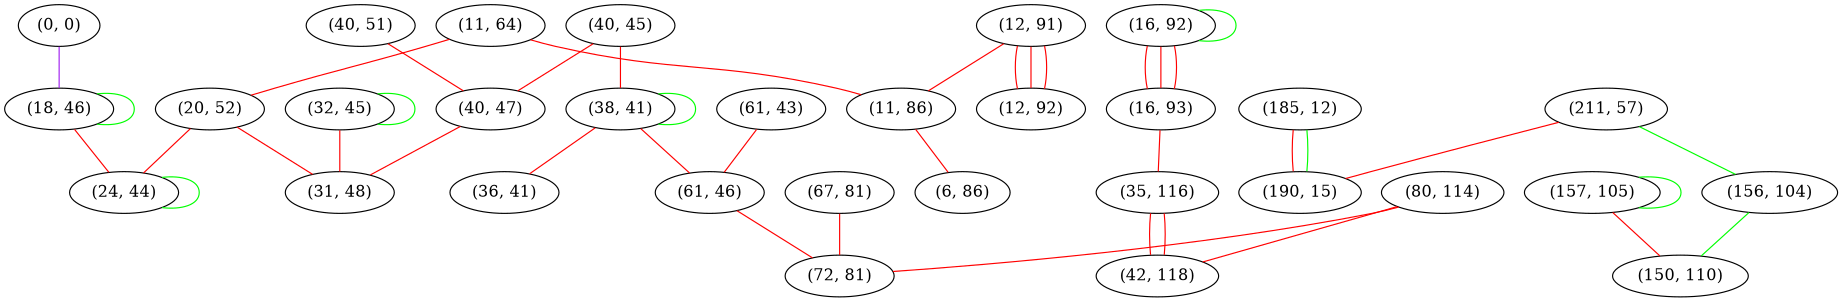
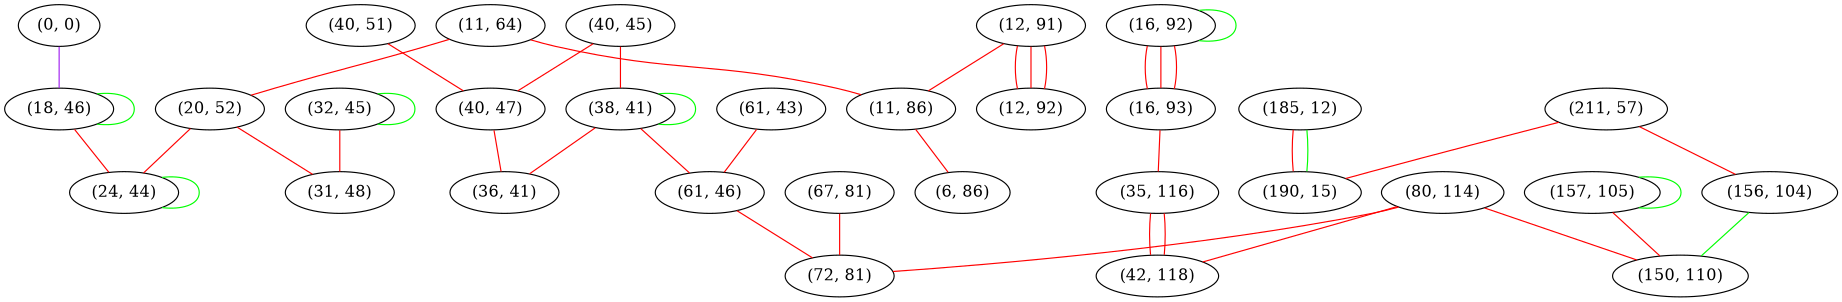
edge "(211, 57)" -- "(156, 104)": color green -> red
edge "(40, 47)" -- "(31, 48)": now "(40, 47)" -- "(36, 41)"
edge "(80, 114)" -- "(150, 110)": added
